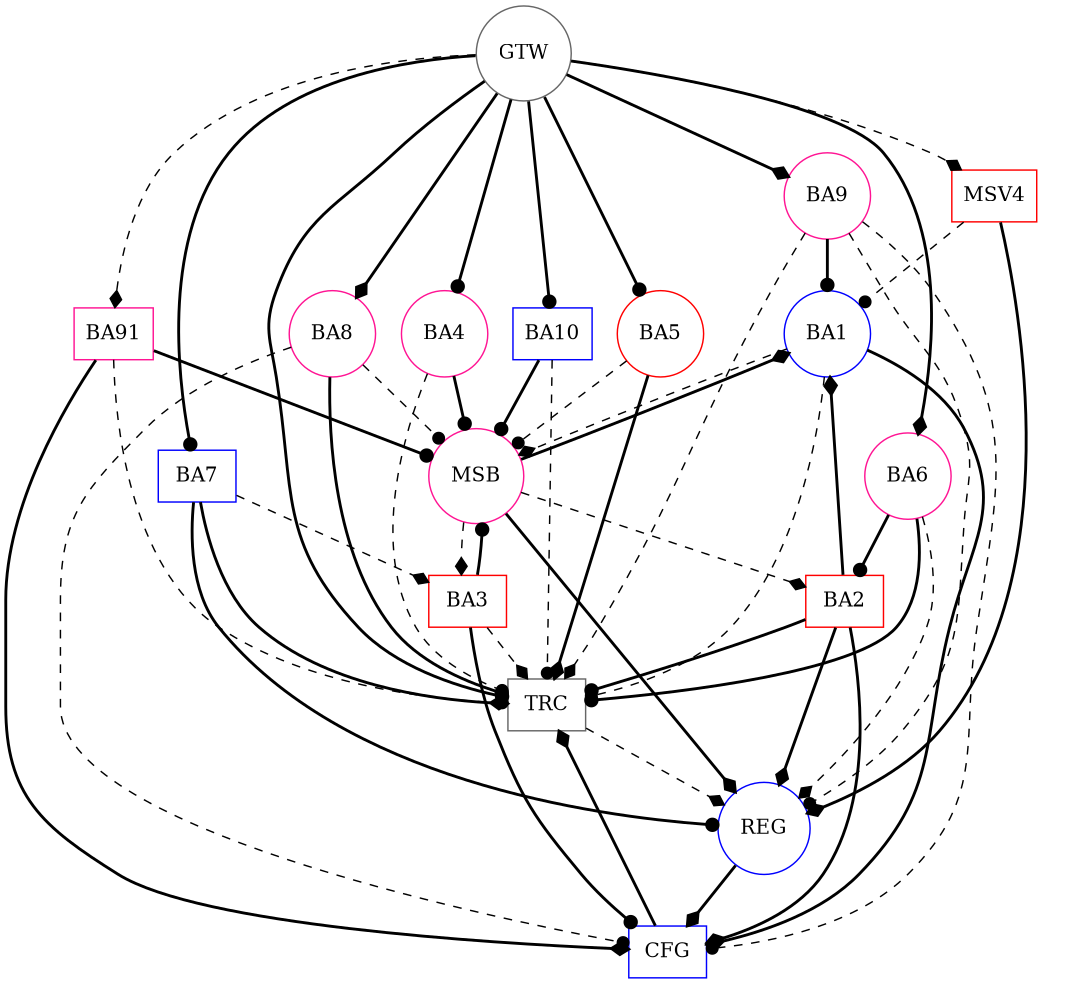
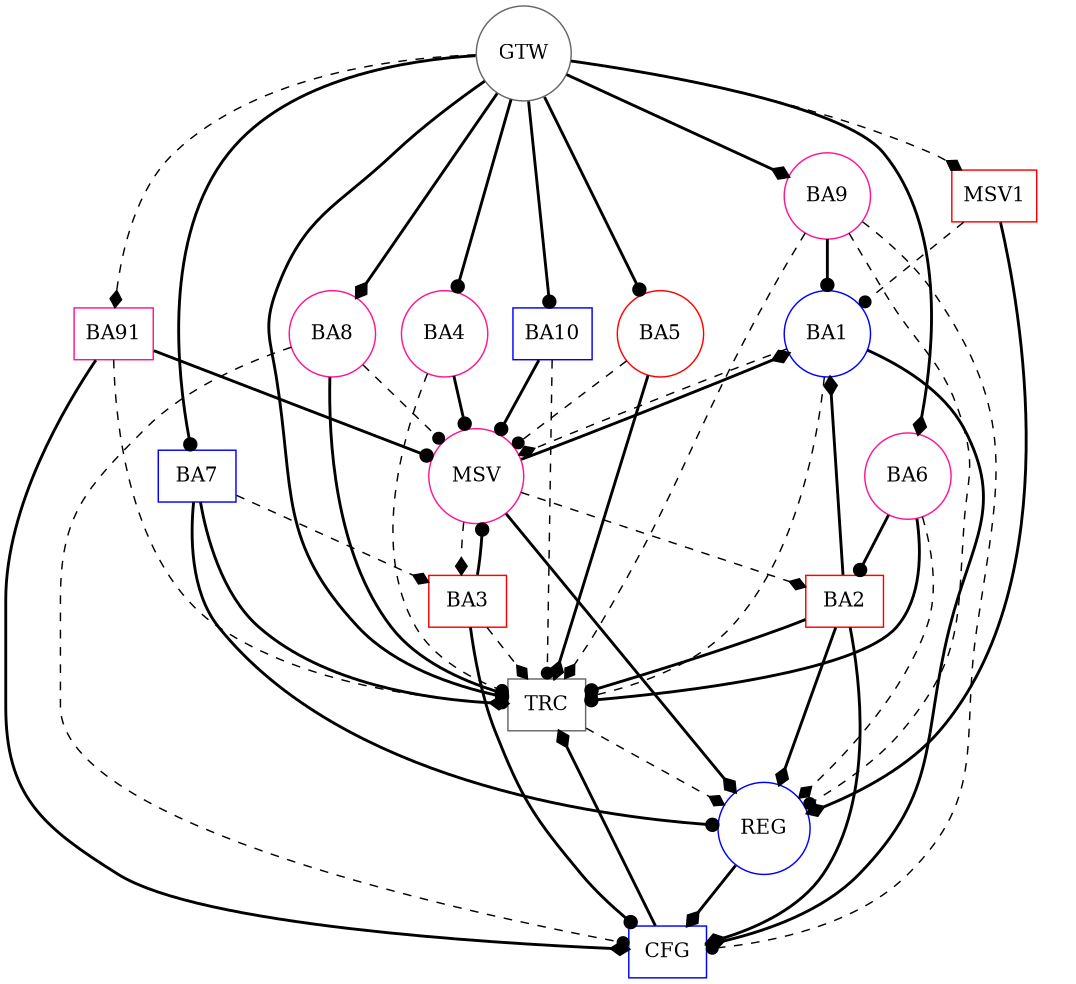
node "MSV4": label "MSV4" -> "MSV1"
node "MSB": label "MSB" -> "MSV"
